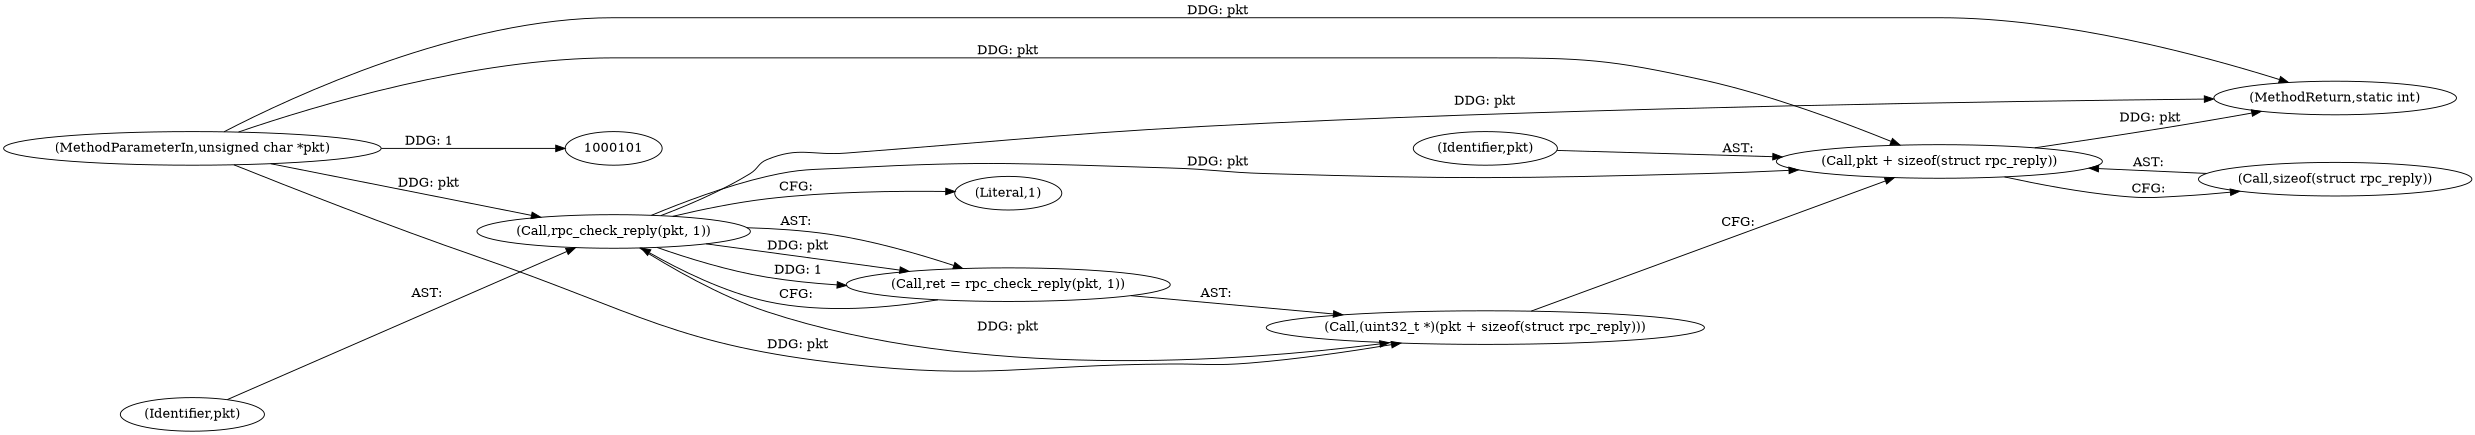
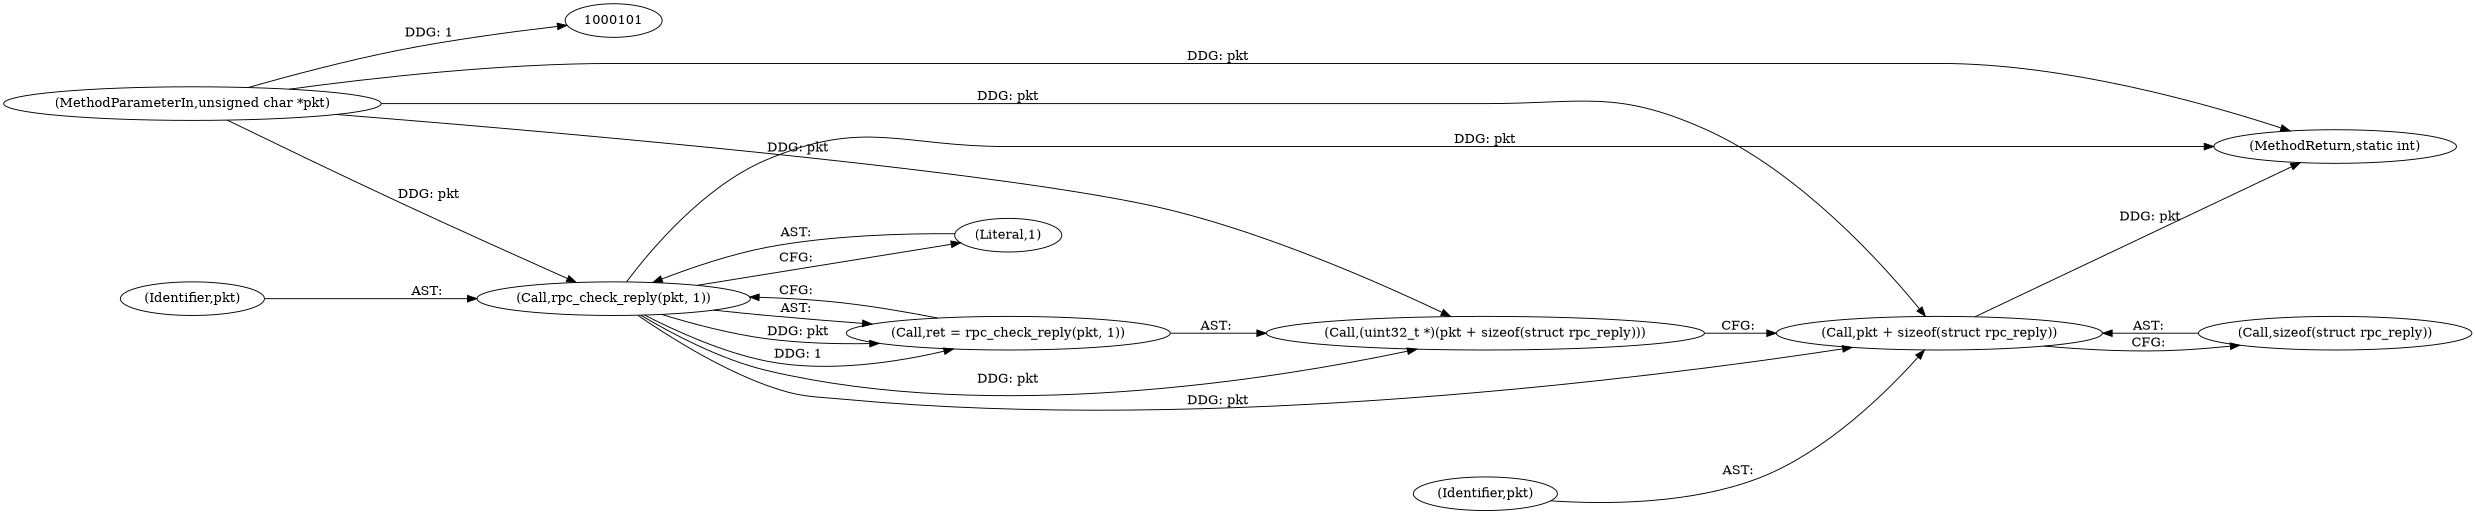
edge "(Literal,1)" -> "(Call,rpc_check_reply(pkt, 1))": added, label "AST:"
